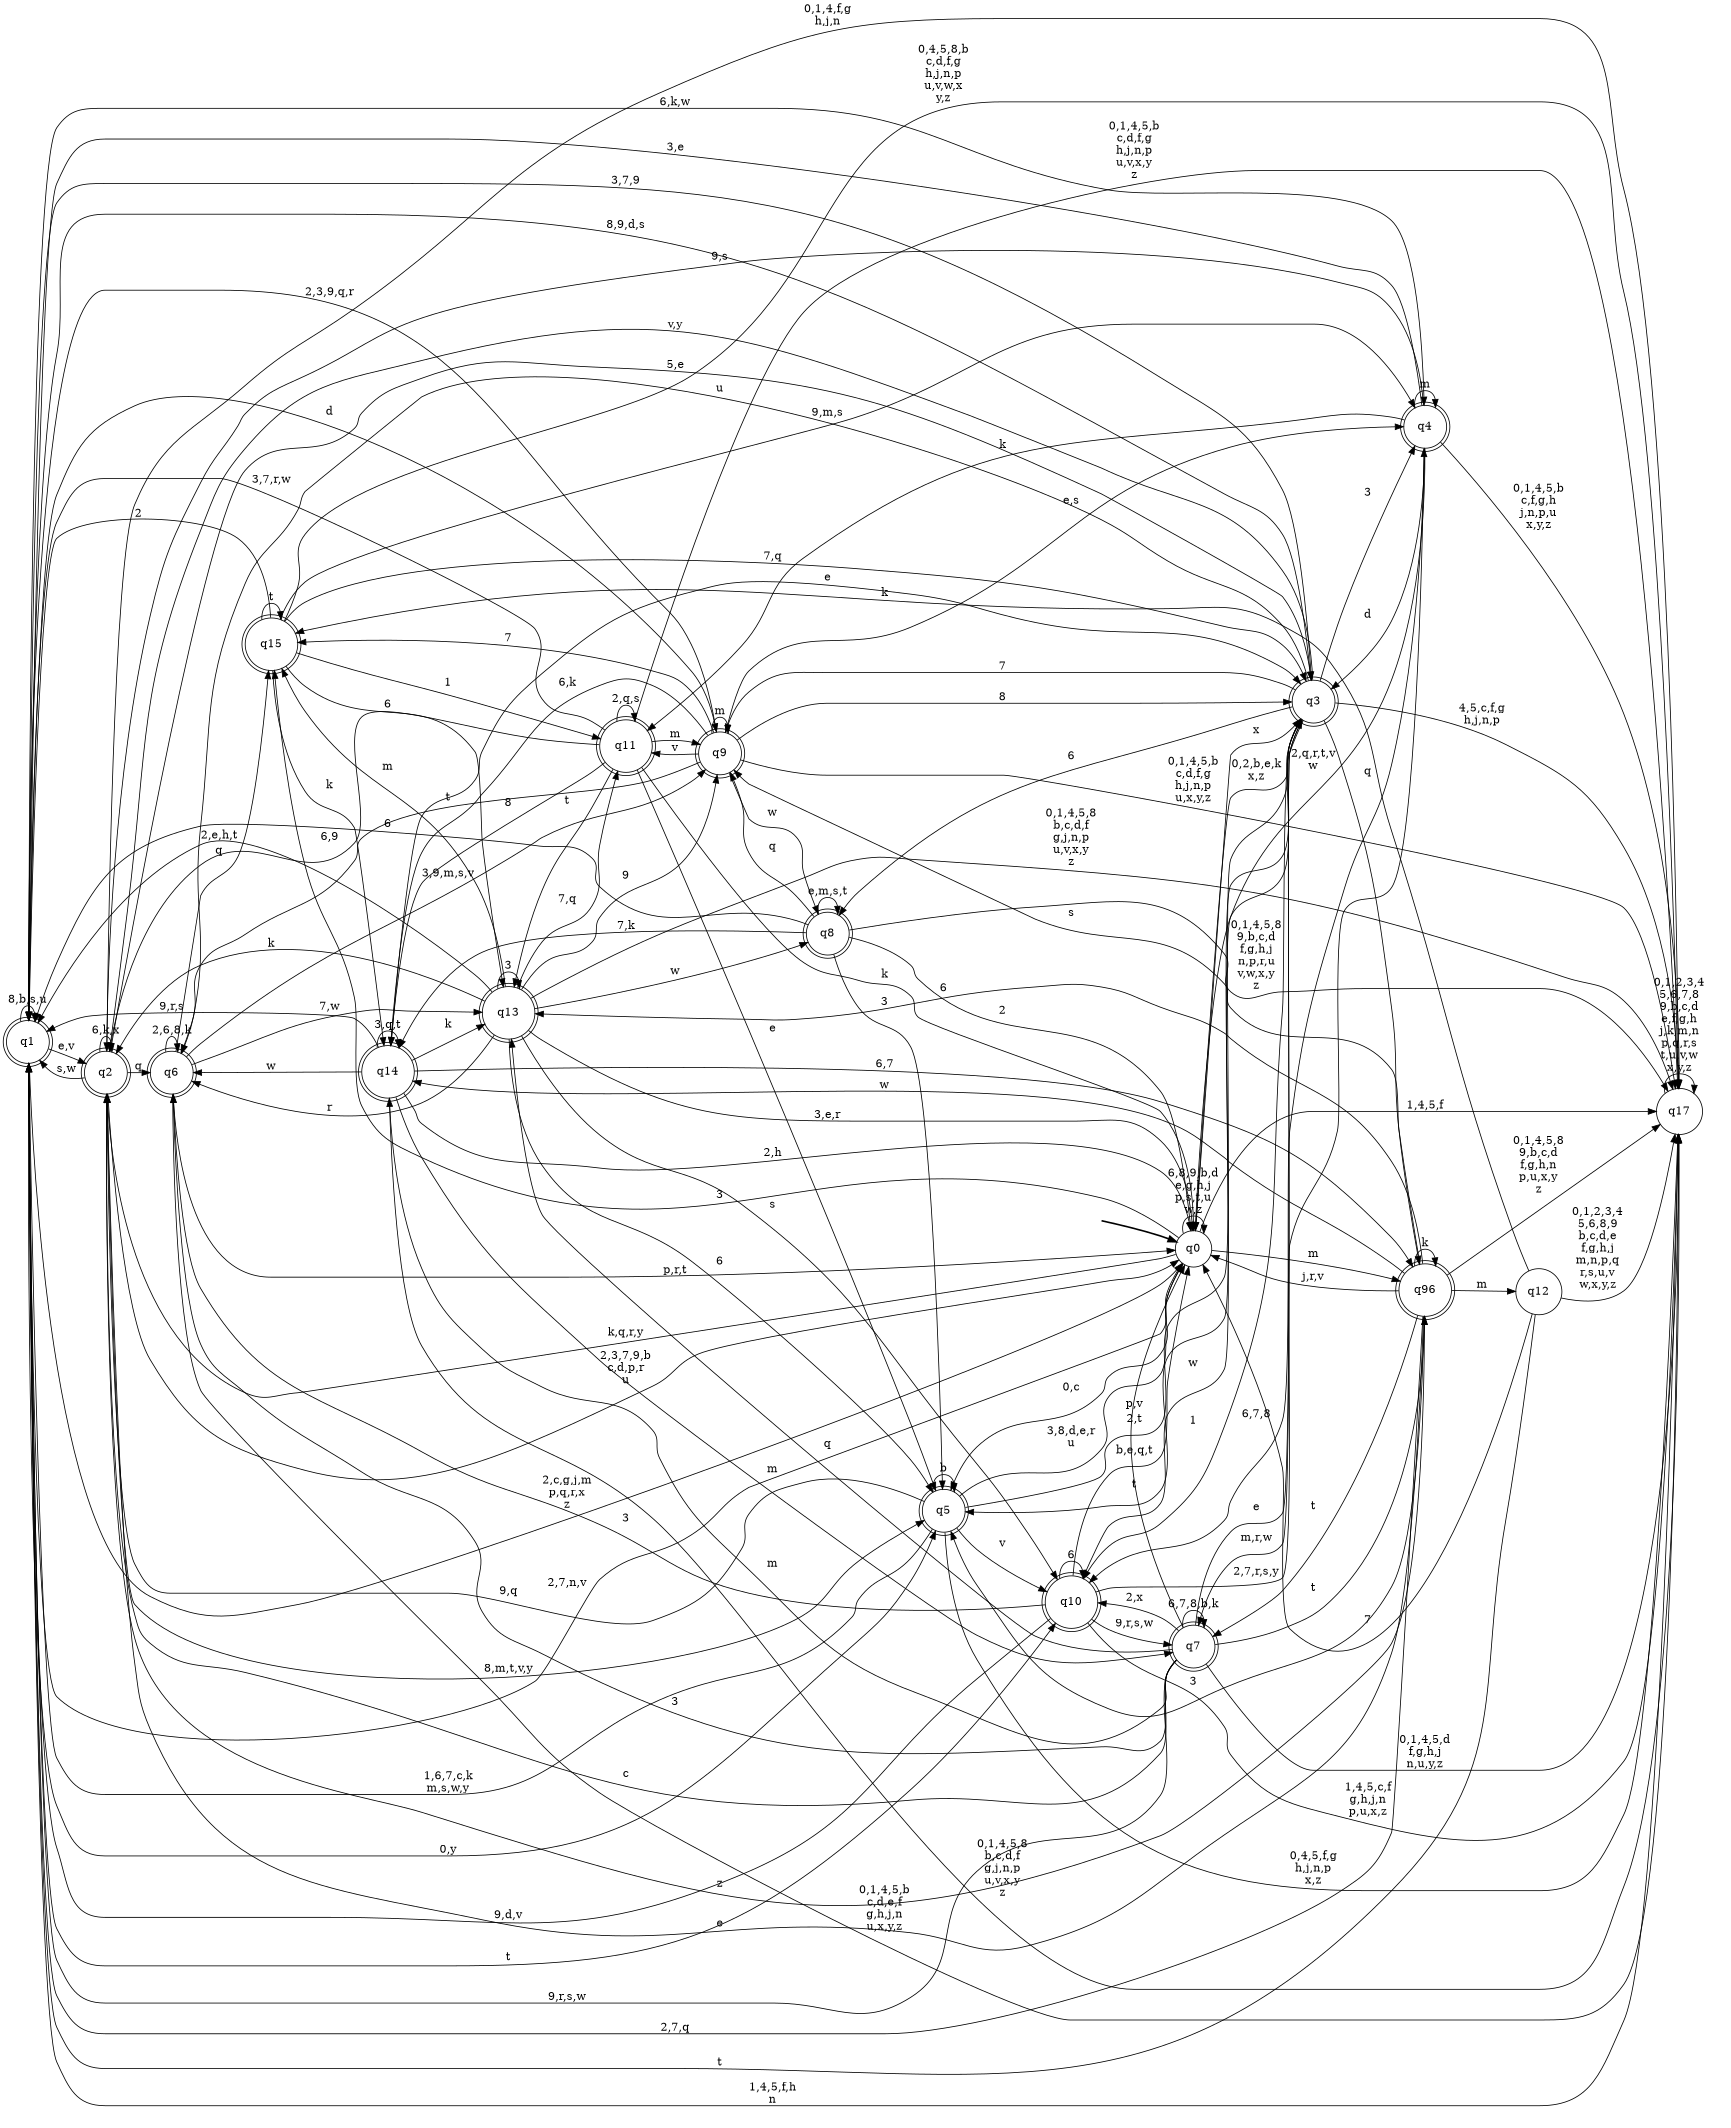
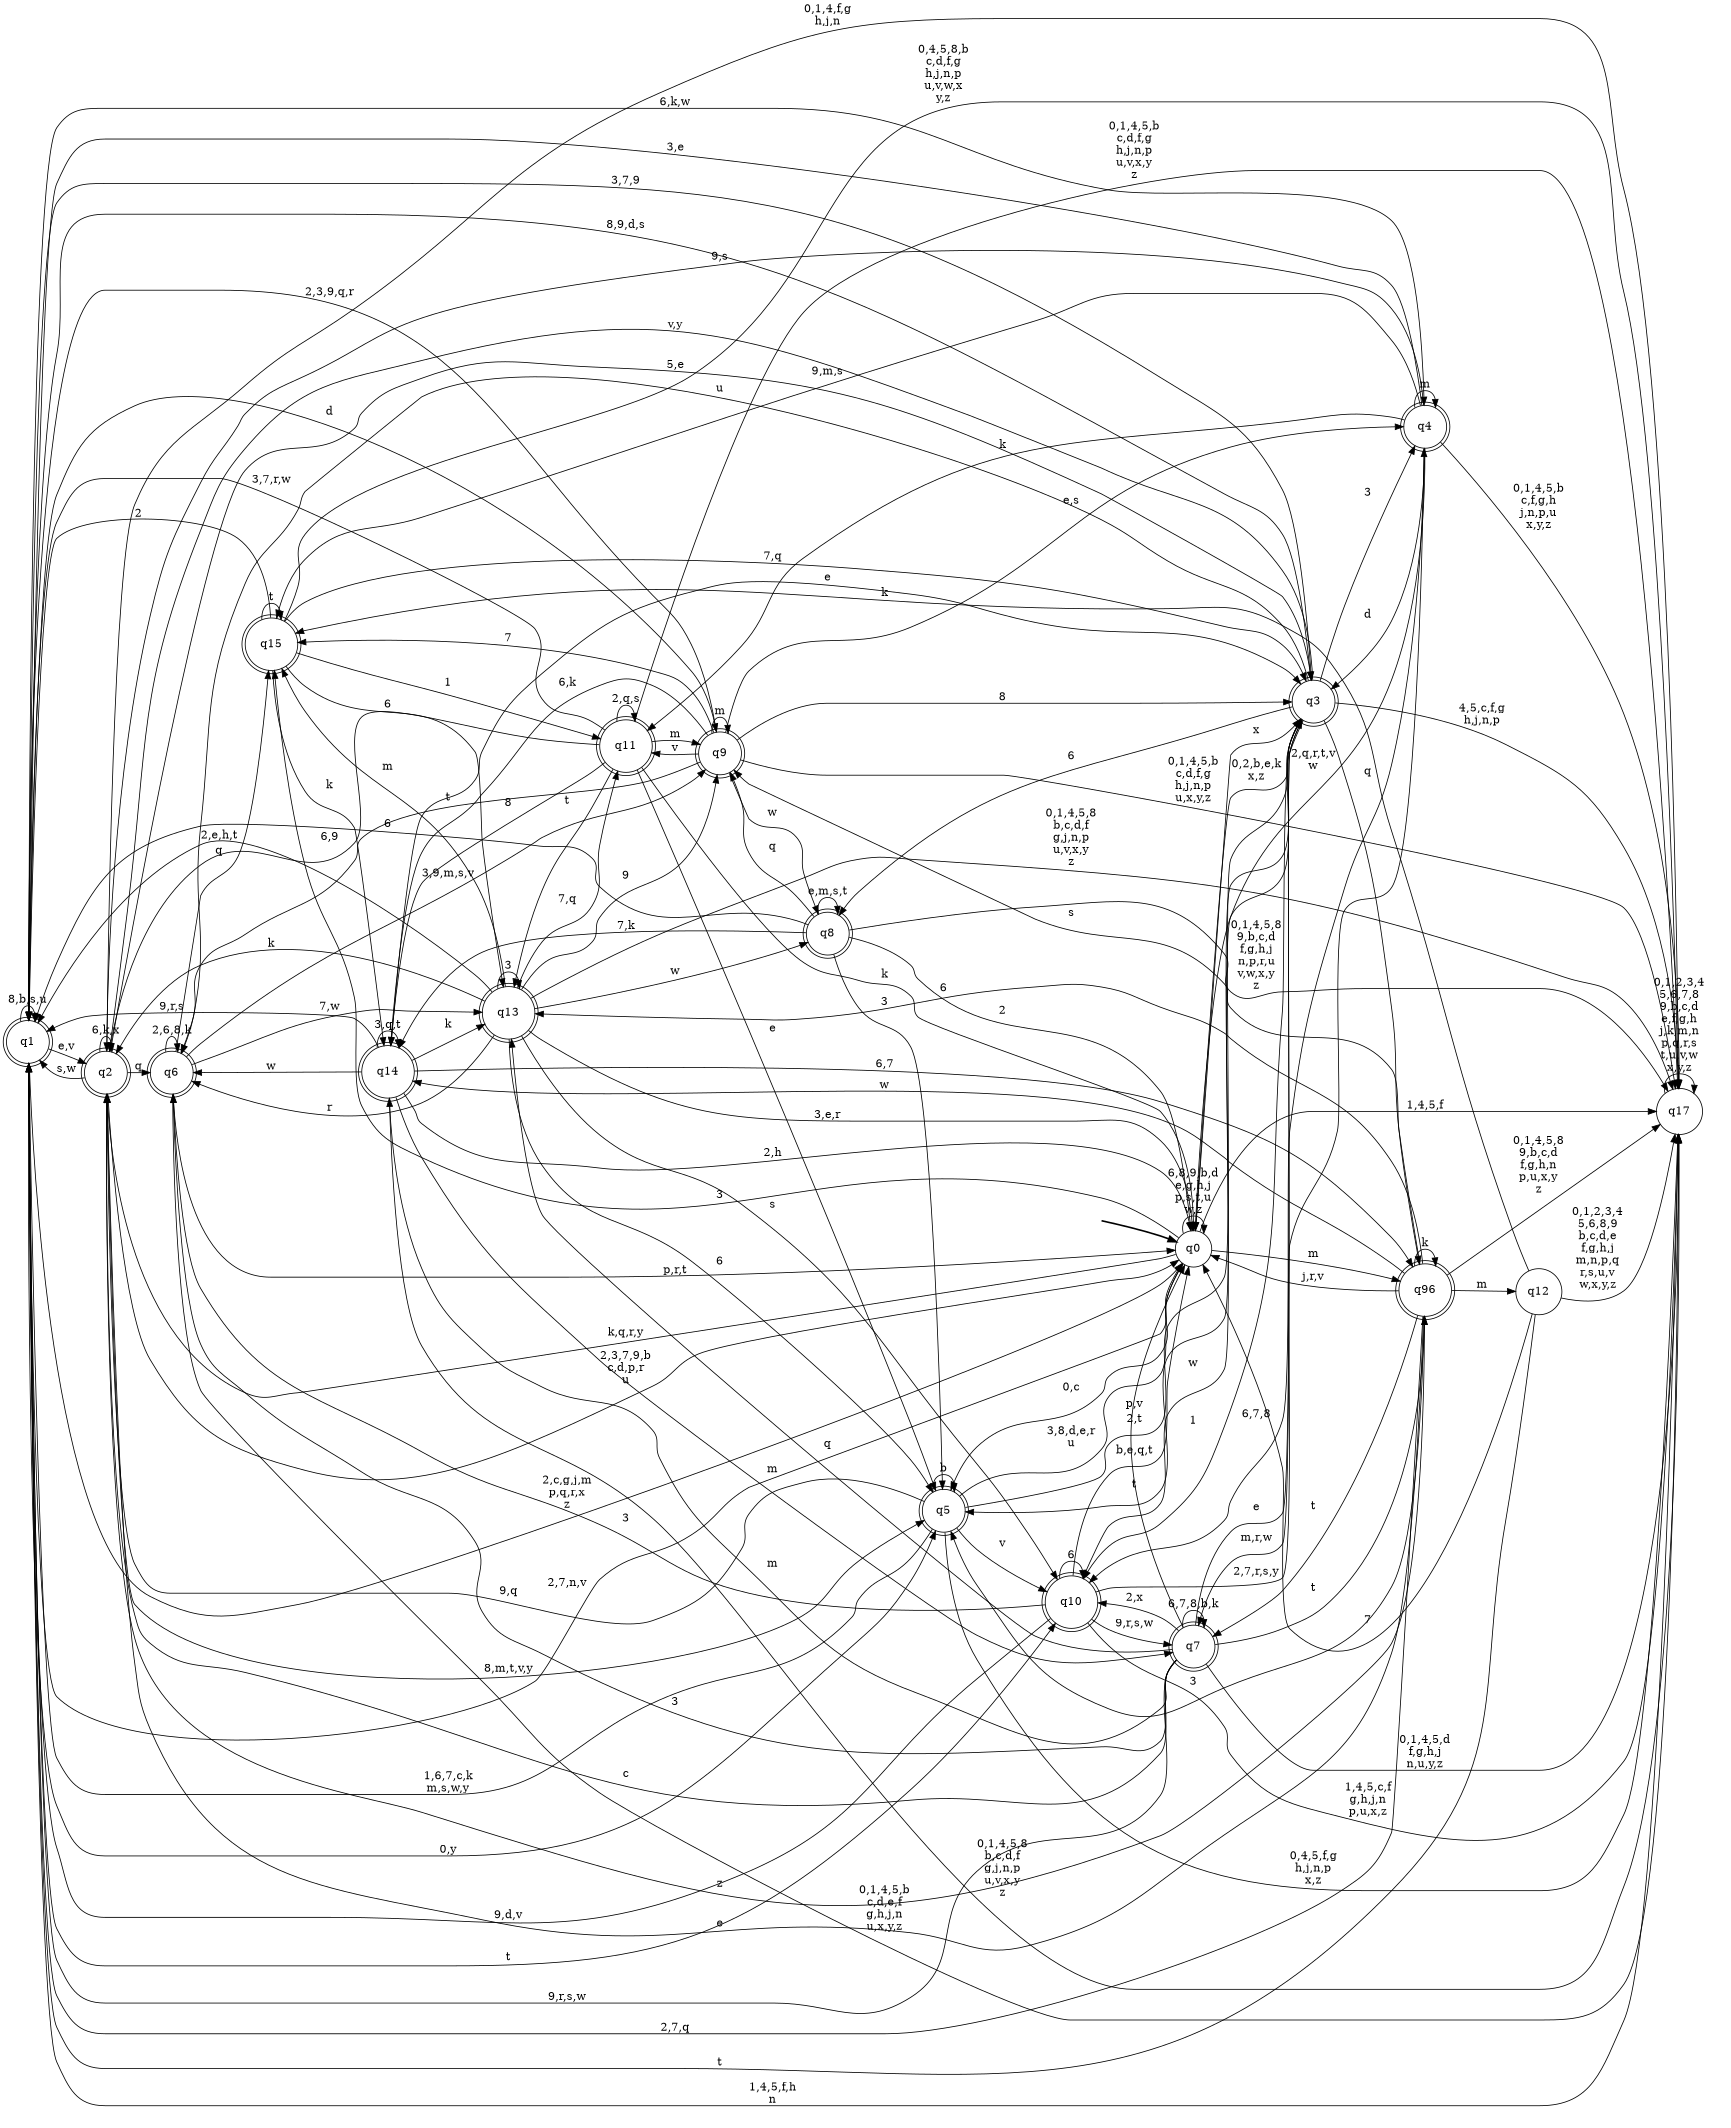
edge "q15" -> "q4": reversed
edge "q3" -> "q9": removed, label "7"
